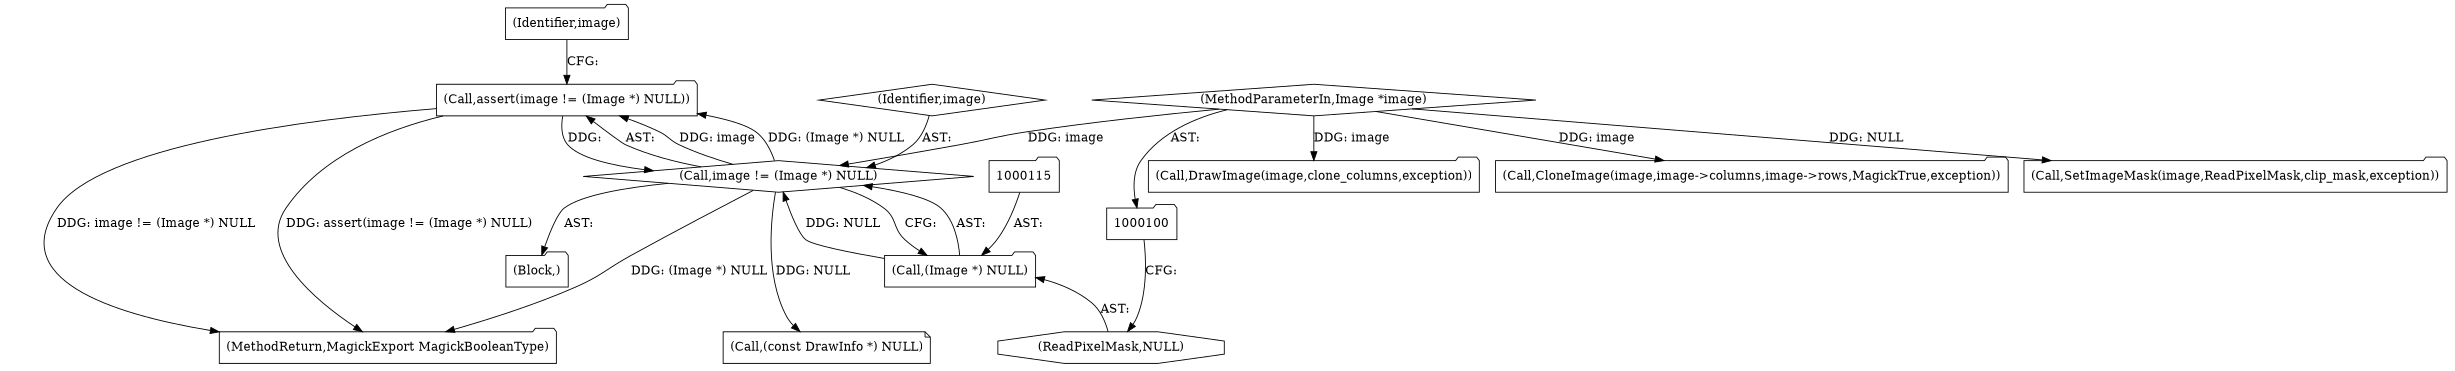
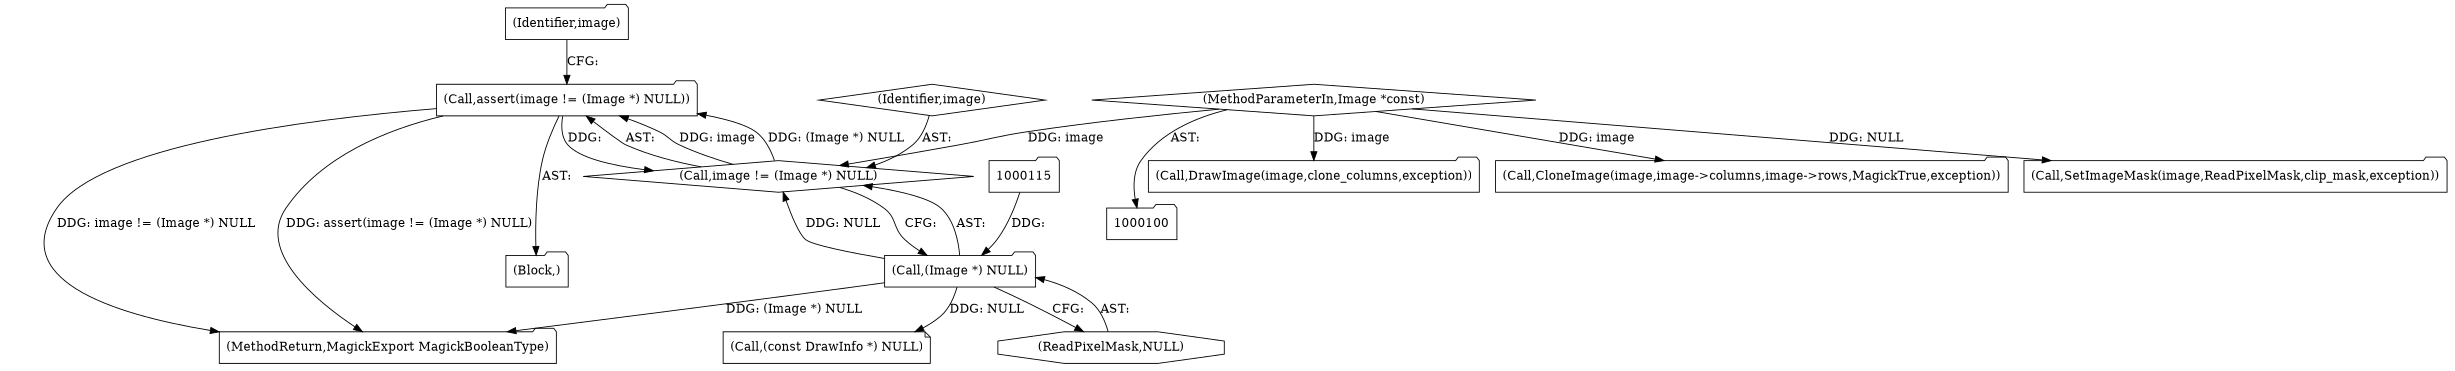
node "(MethodParameterIn,Image *image)": label "(MethodParameterIn,Image *image)" -> "(MethodParameterIn,Image *const)"
edge "(Call,image != (Image *) NULL)" -> "(Block,)": now "(Call,assert(image != (Image *) NULL))" -> "(Block,)"
edge "1000115" -> "(Call,(Image *) NULL)": label "AST: " -> "DDG: "
edge "(Call,image != (Image *) NULL)" -> "(Call,(const DrawInfo *) NULL)": now "(Call,(Image *) NULL)" -> "(Call,(const DrawInfo *) NULL)"
edge "(Call,image != (Image *) NULL)" -> "(MethodReturn,MagickExport MagickBooleanType)": now "(Call,(Image *) NULL)" -> "(MethodReturn,MagickExport MagickBooleanType)"
edge "1000100" -> "(ReadPixelMask,NULL)": now "(Call,(Image *) NULL)" -> "(ReadPixelMask,NULL)"
